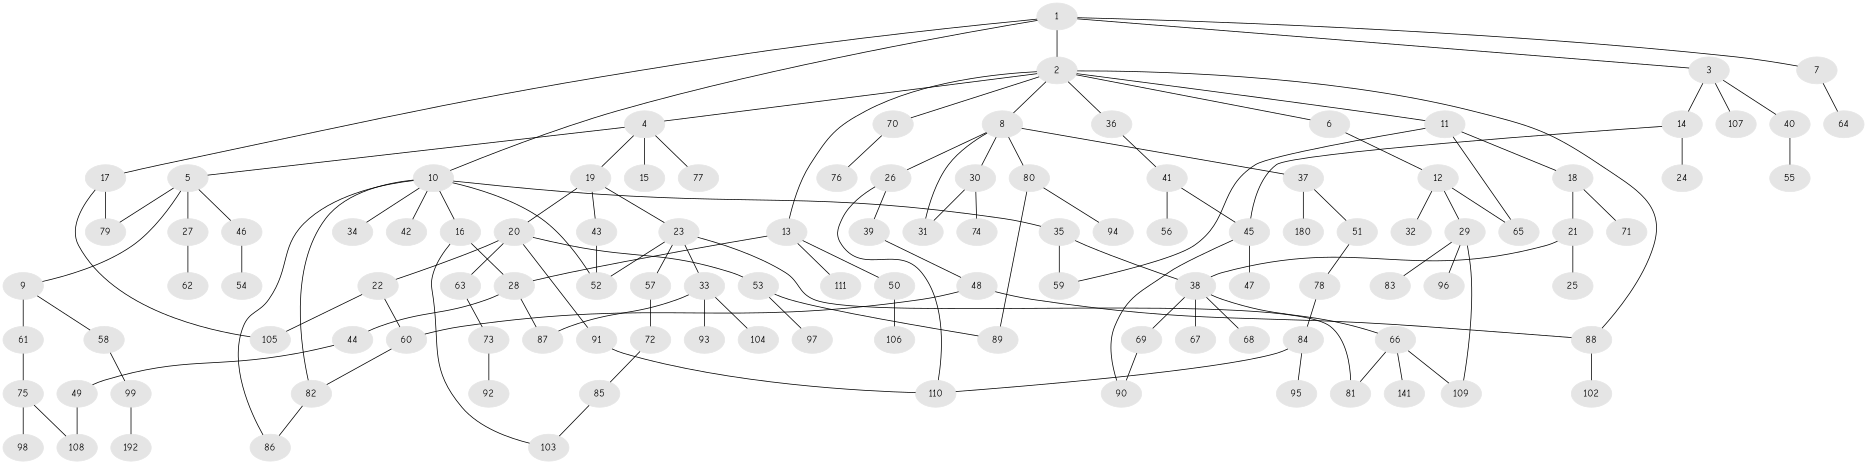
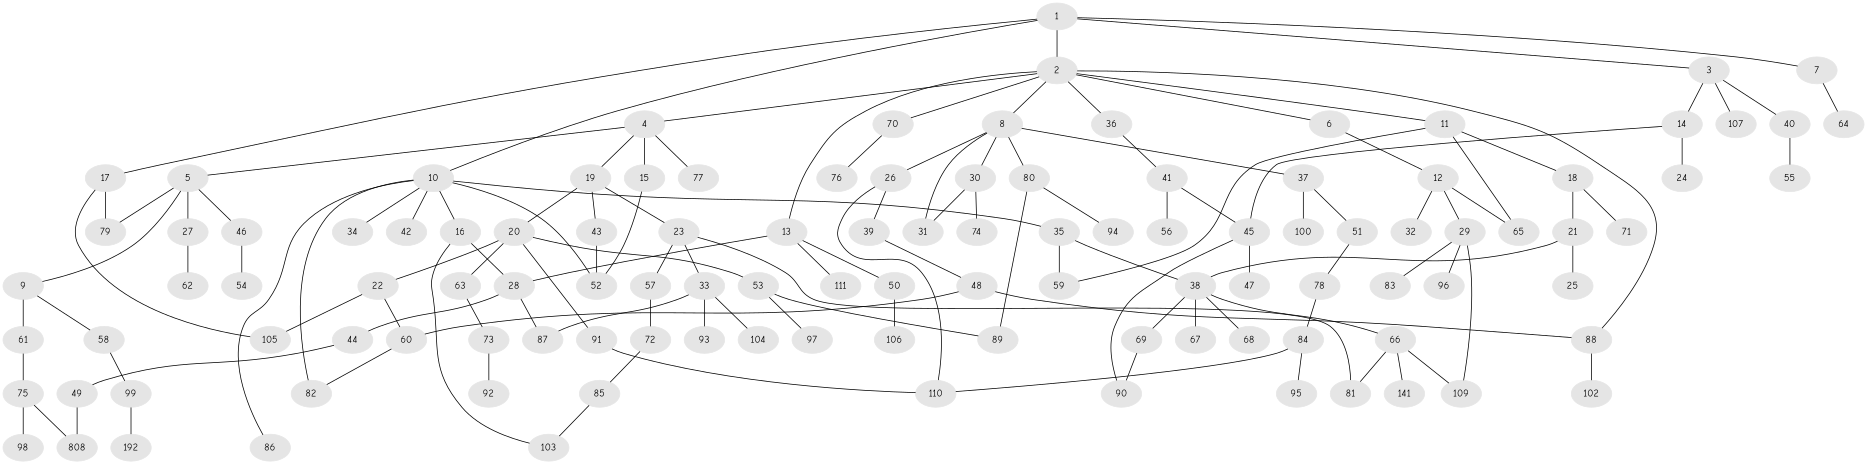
node "180": label "180" -> "100"
edge "23" -- "52": now "15" -- "52"
edge "82" -- "86": removed
node "108": label "108" -> "808"
